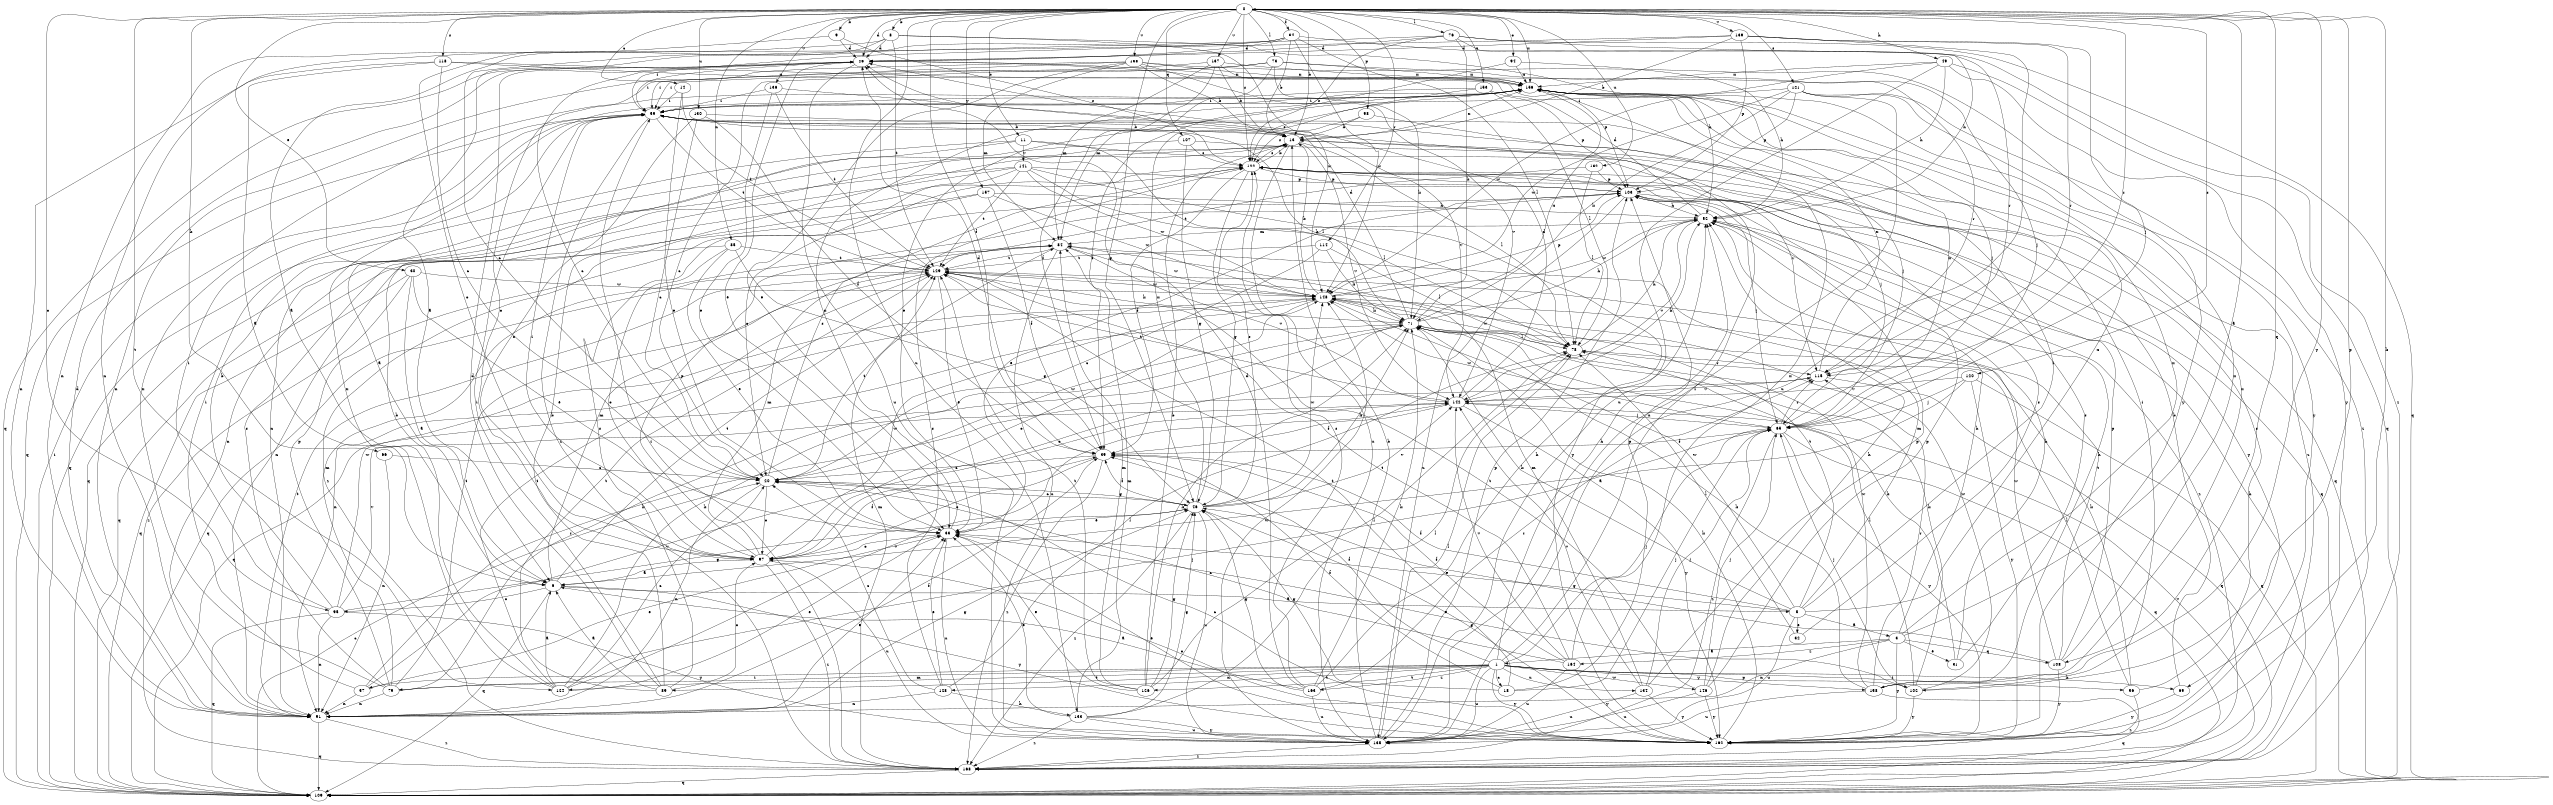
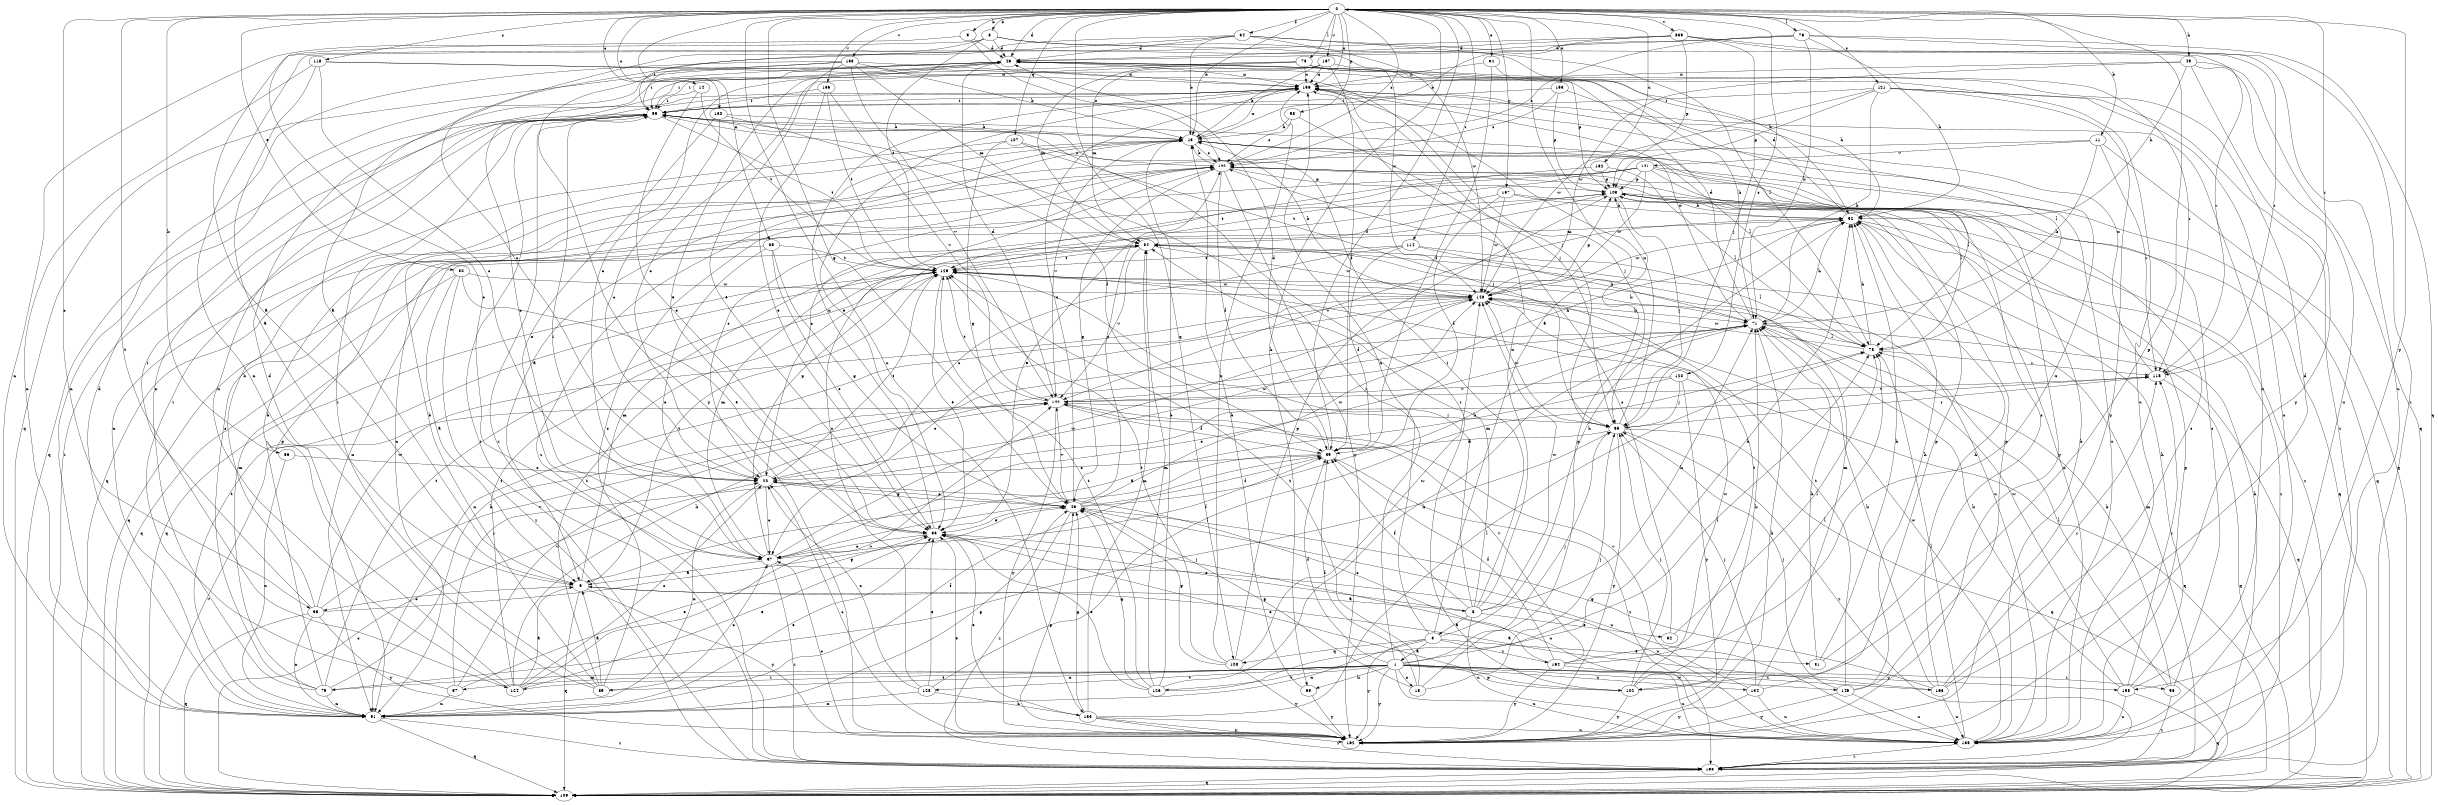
node "139": label "139" -> "839"
edge "114" -> "39": added, label "f"
